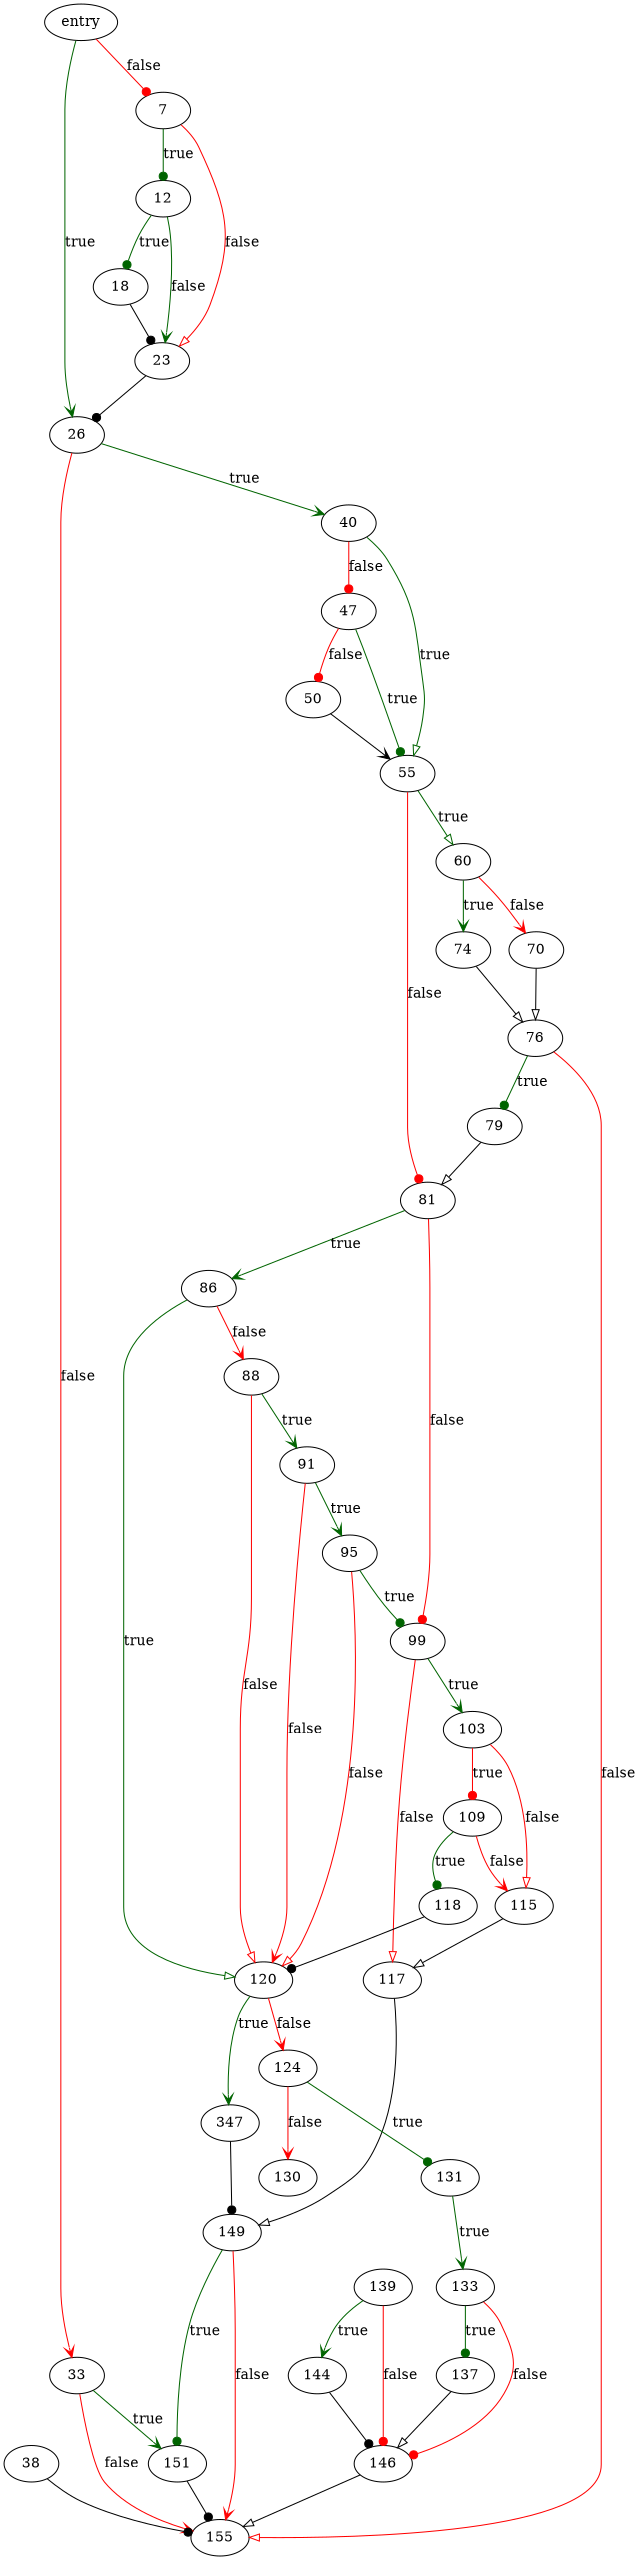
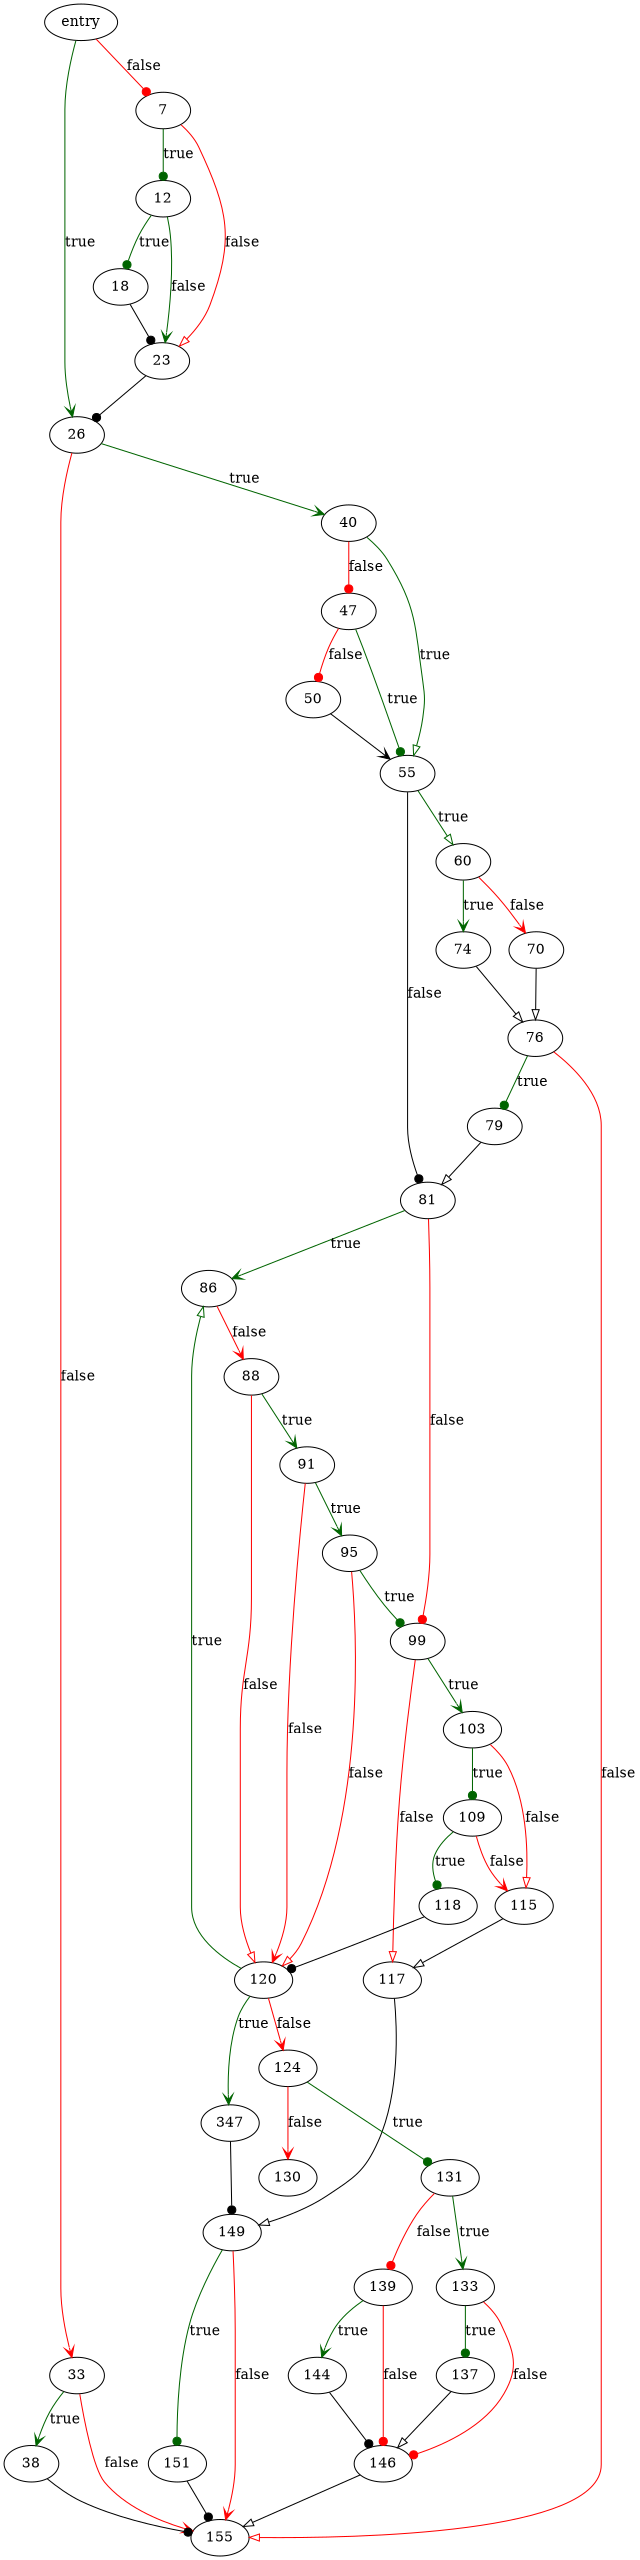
edge "55" -> "81": color red -> black
edge "86" -> "120": reversed
edge "103" -> "109": color red -> darkgreen
edge "131" -> "139": added, label "false"
edge "33" -> "151": now "33" -> "38"
